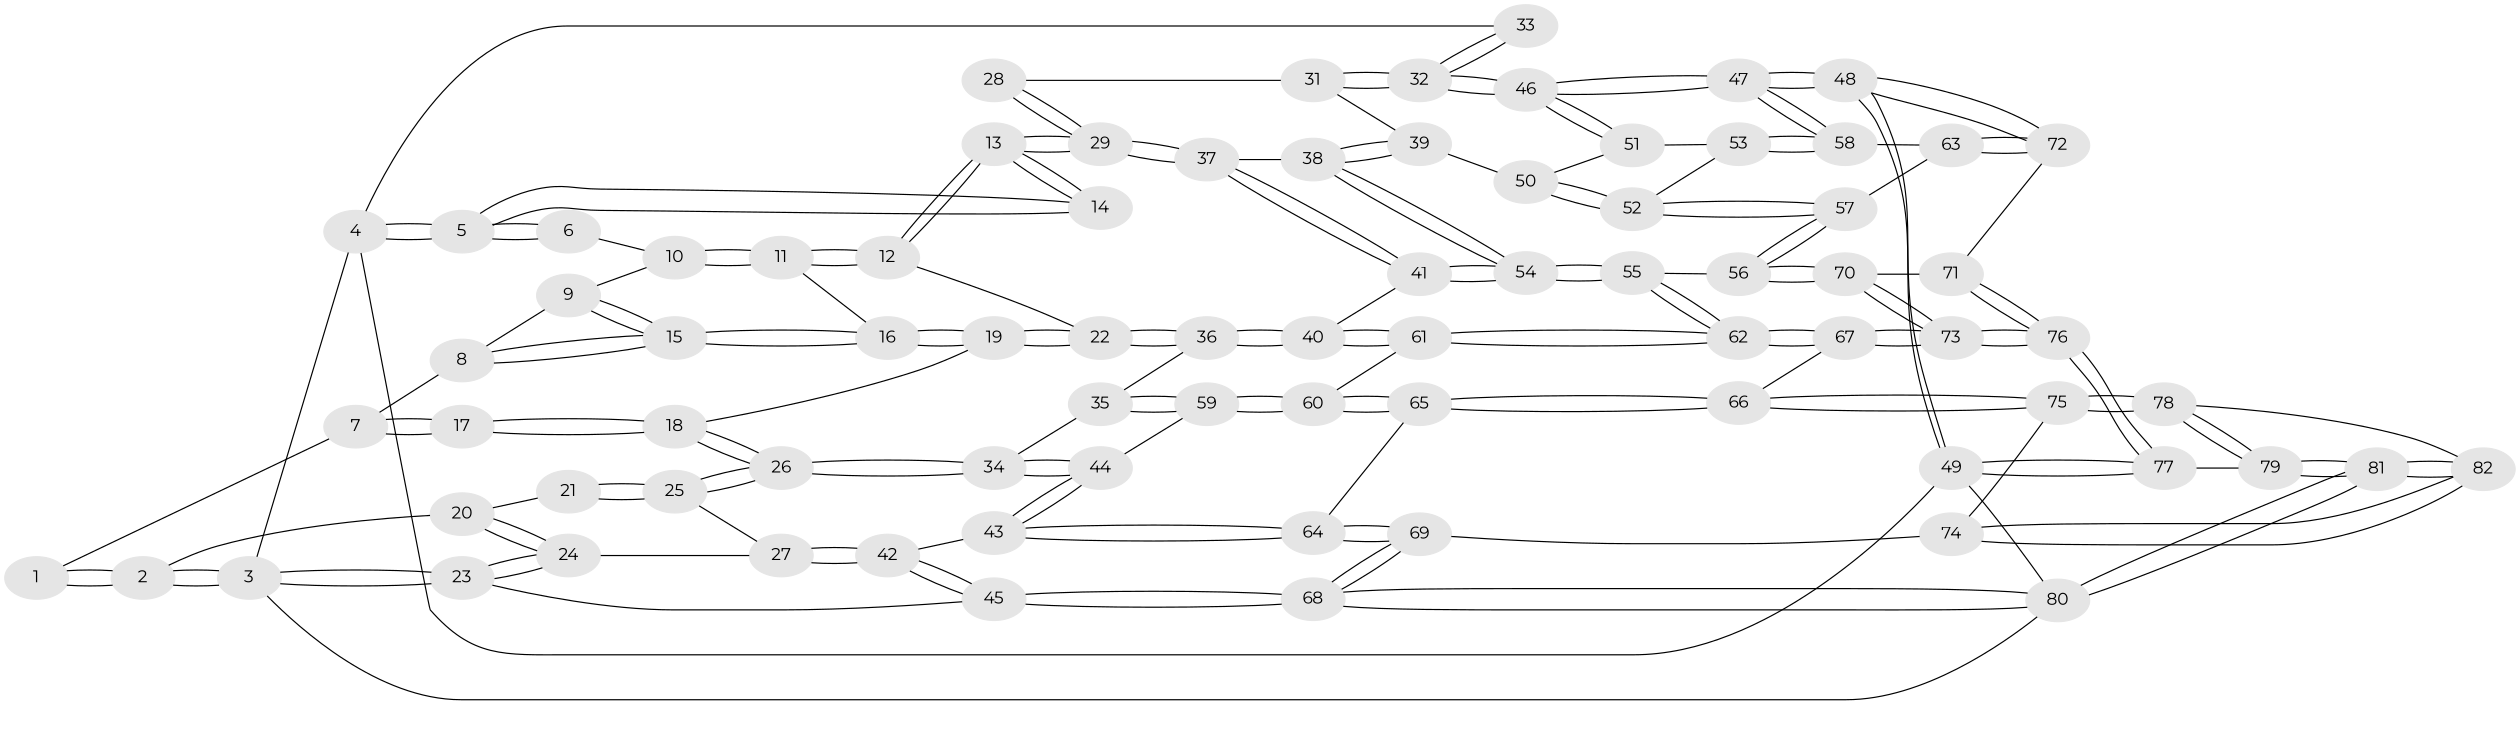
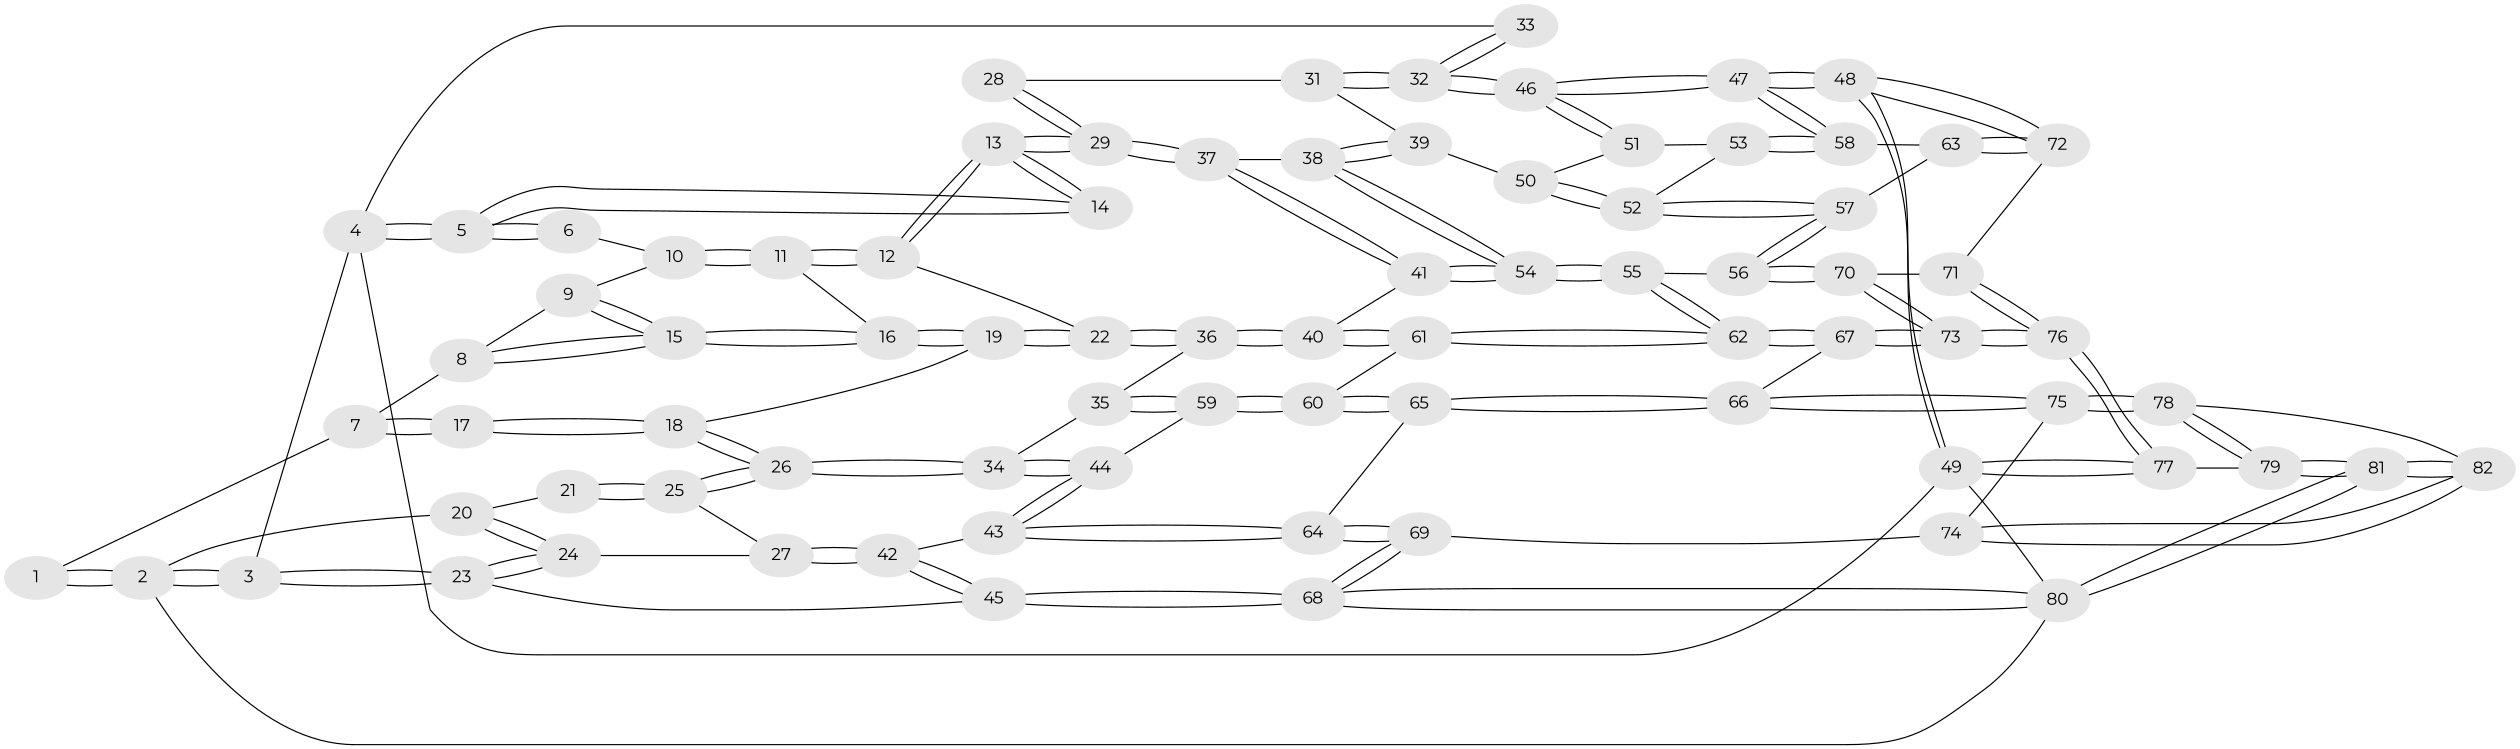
edge "3" -- "80": now "2" -- "80"
